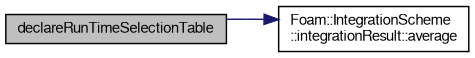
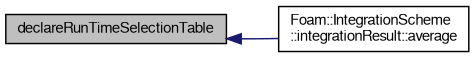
edge "declareRunTimeSelectionTable" -> "Foam::IntegrationScheme ::integrationResult::average": reversed
